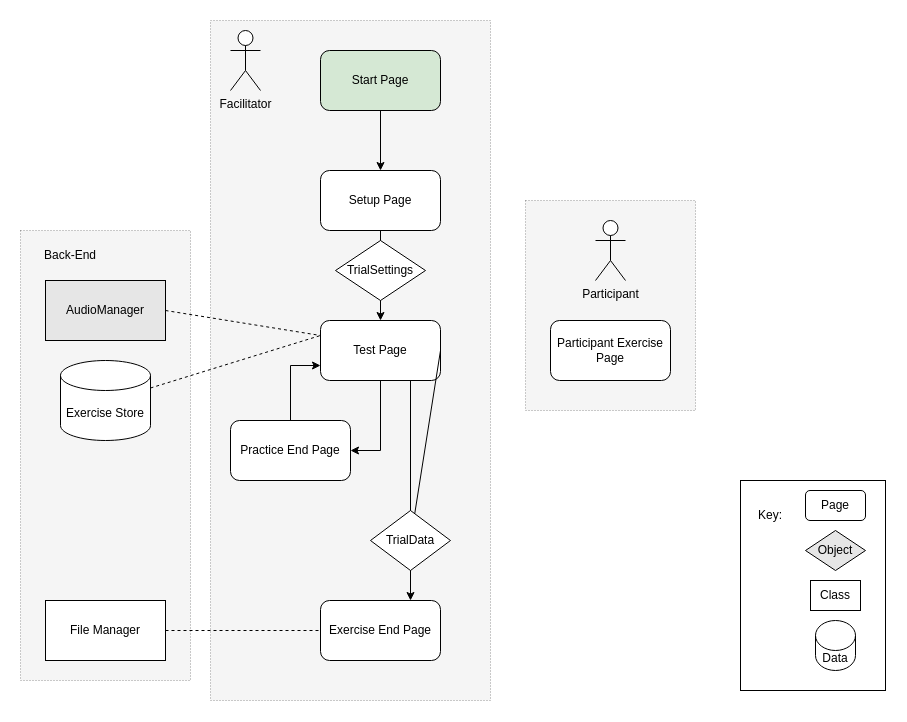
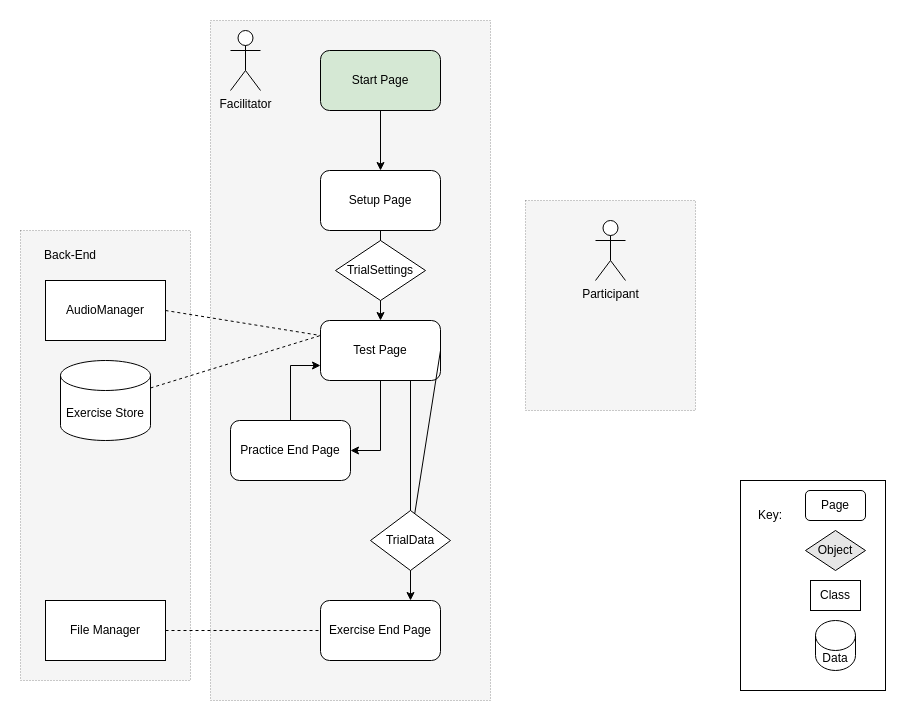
node "AudioManager": fillcolor #e6e6e6 -> #ffffff
node "Participant Exercise Page": removed
